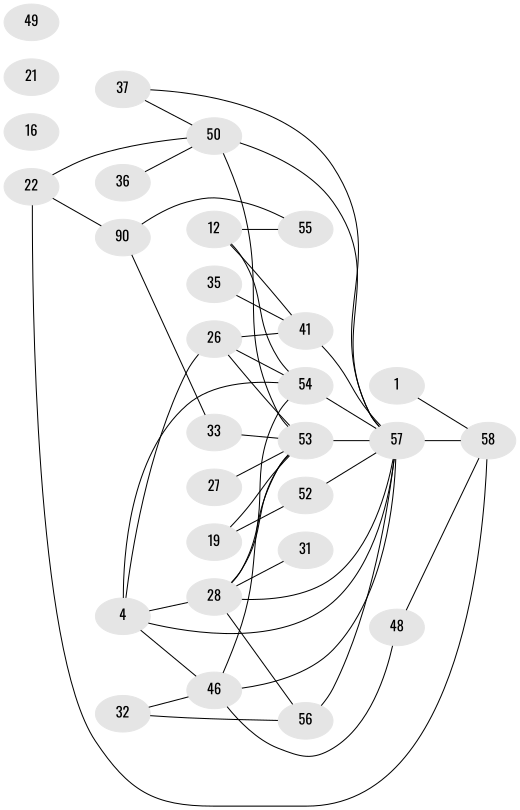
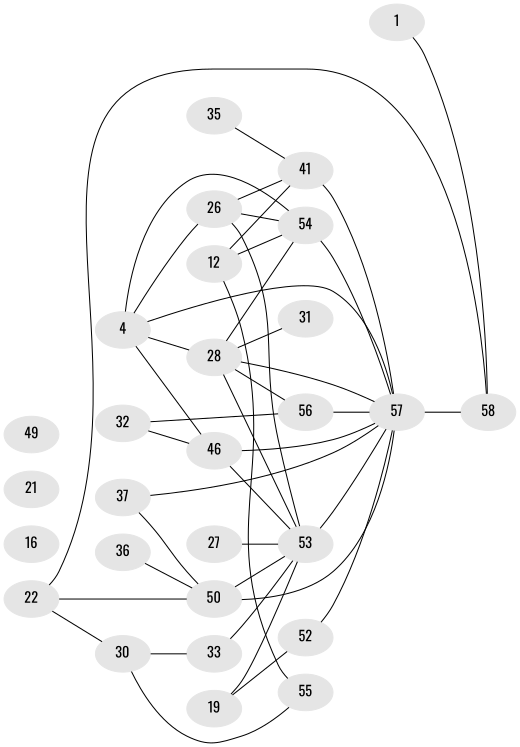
node "90": label "90" -> "30"
node "48": removed
